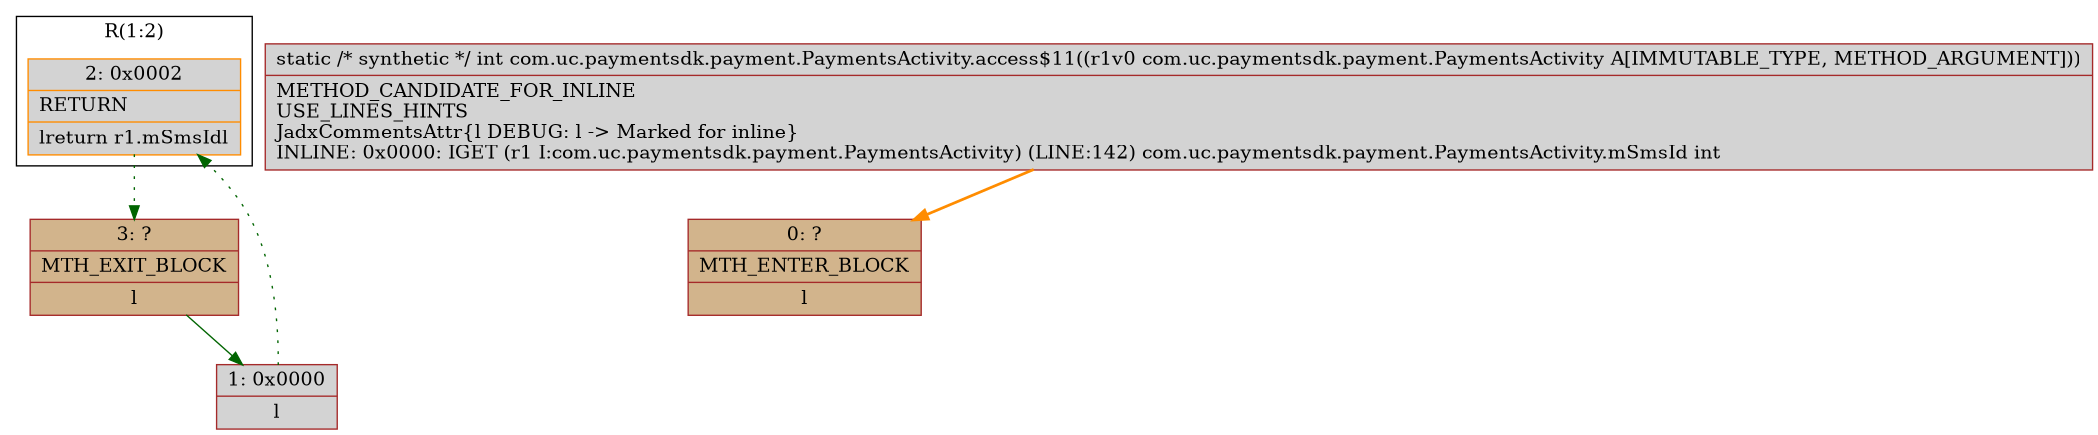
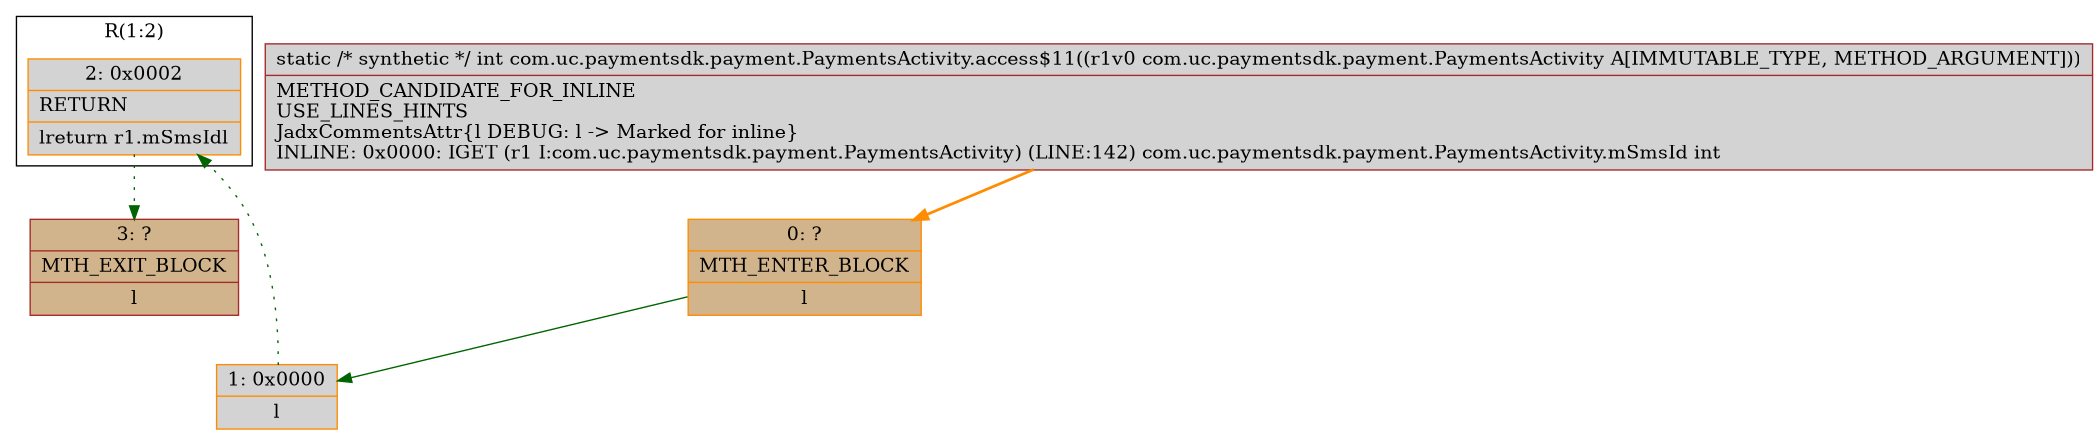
node "0: ?": color brown -> darkorange
edge "3: ?" -> "1: 0x0000": now "0: ?" -> "1: 0x0000"
node "1: 0x0000": color brown -> darkorange
